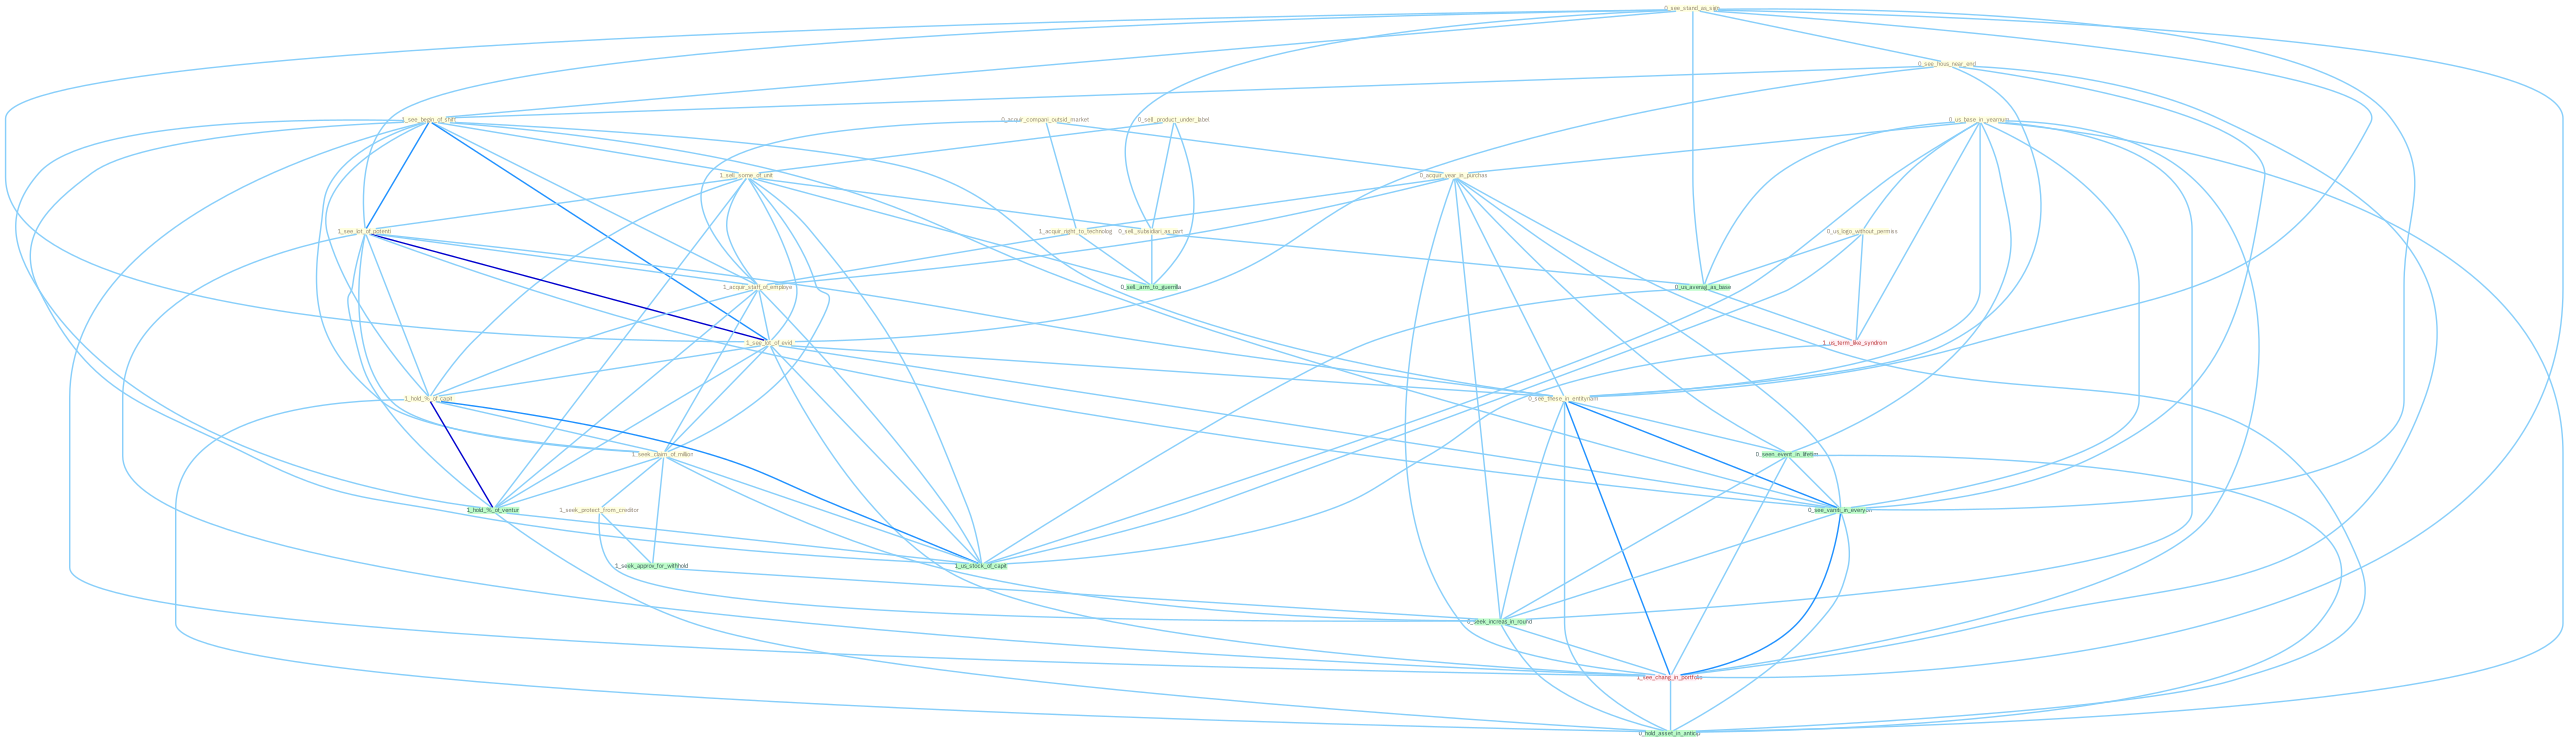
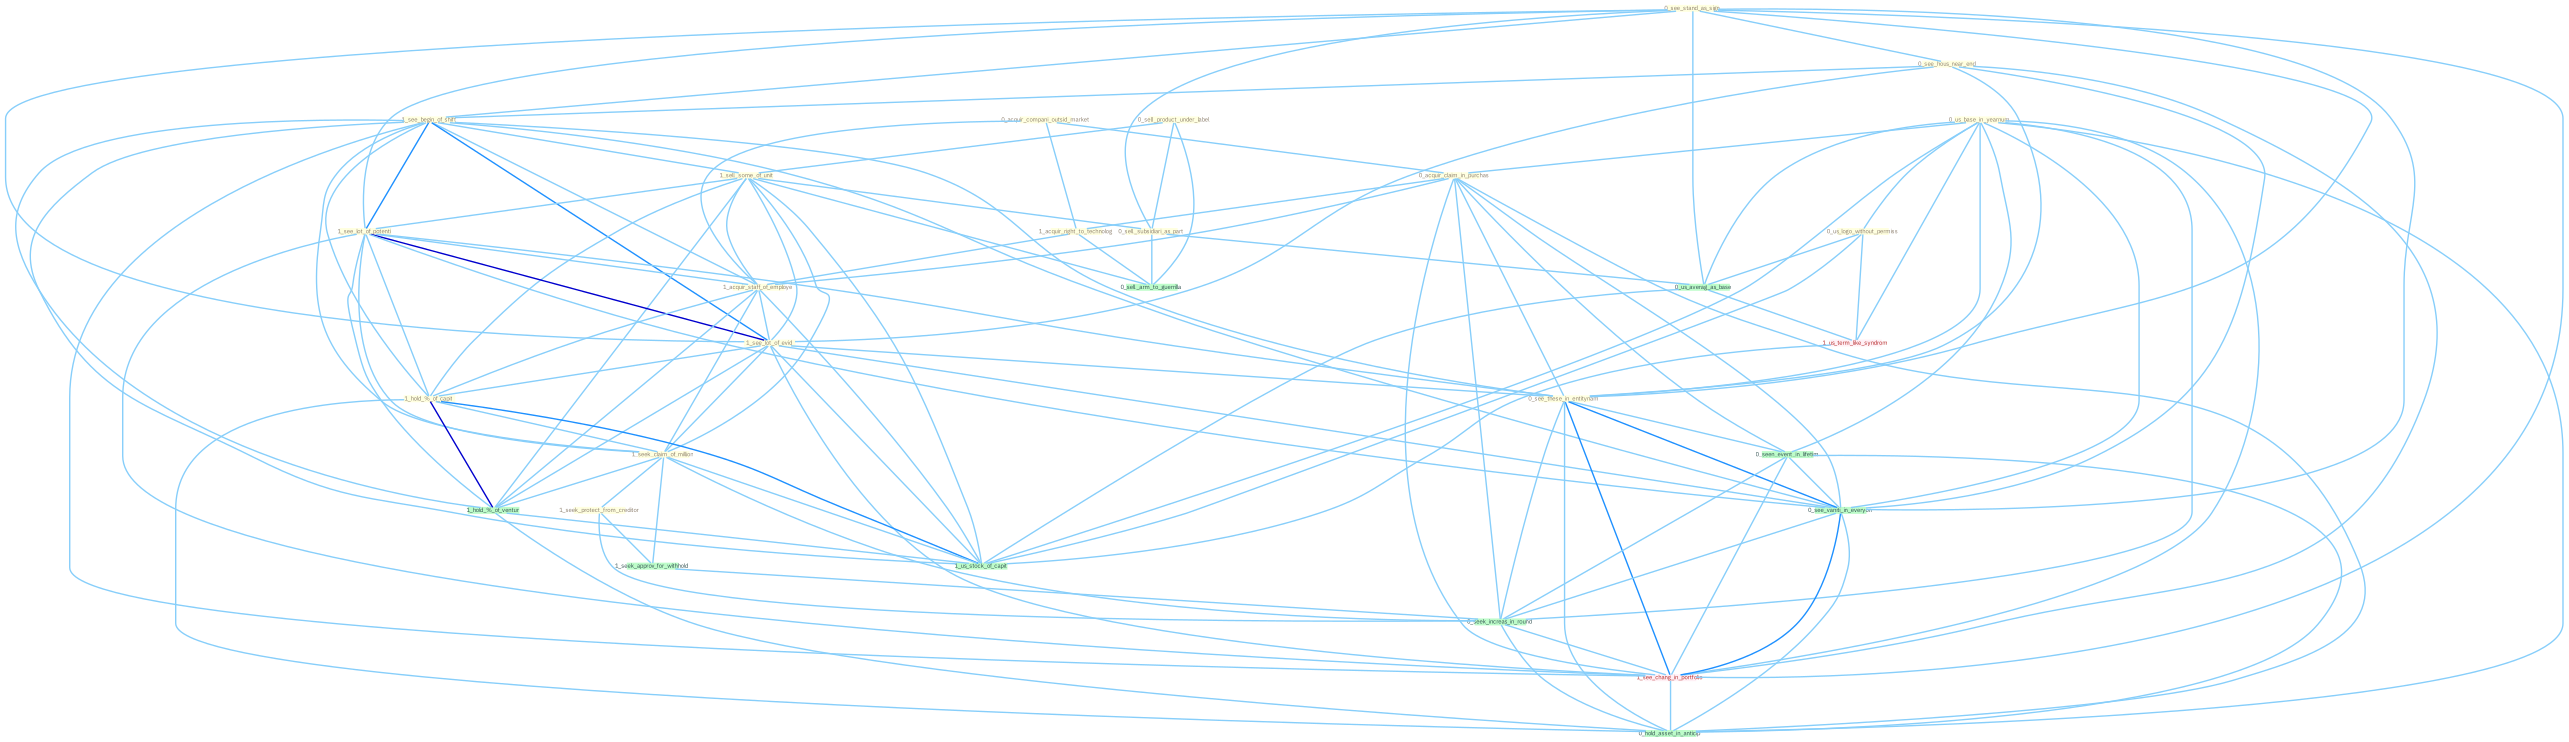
node "0_acquir_year_in_purchas": label "0_acquir_year_in_purchas" -> "0_acquir_claim_in_purchas"
